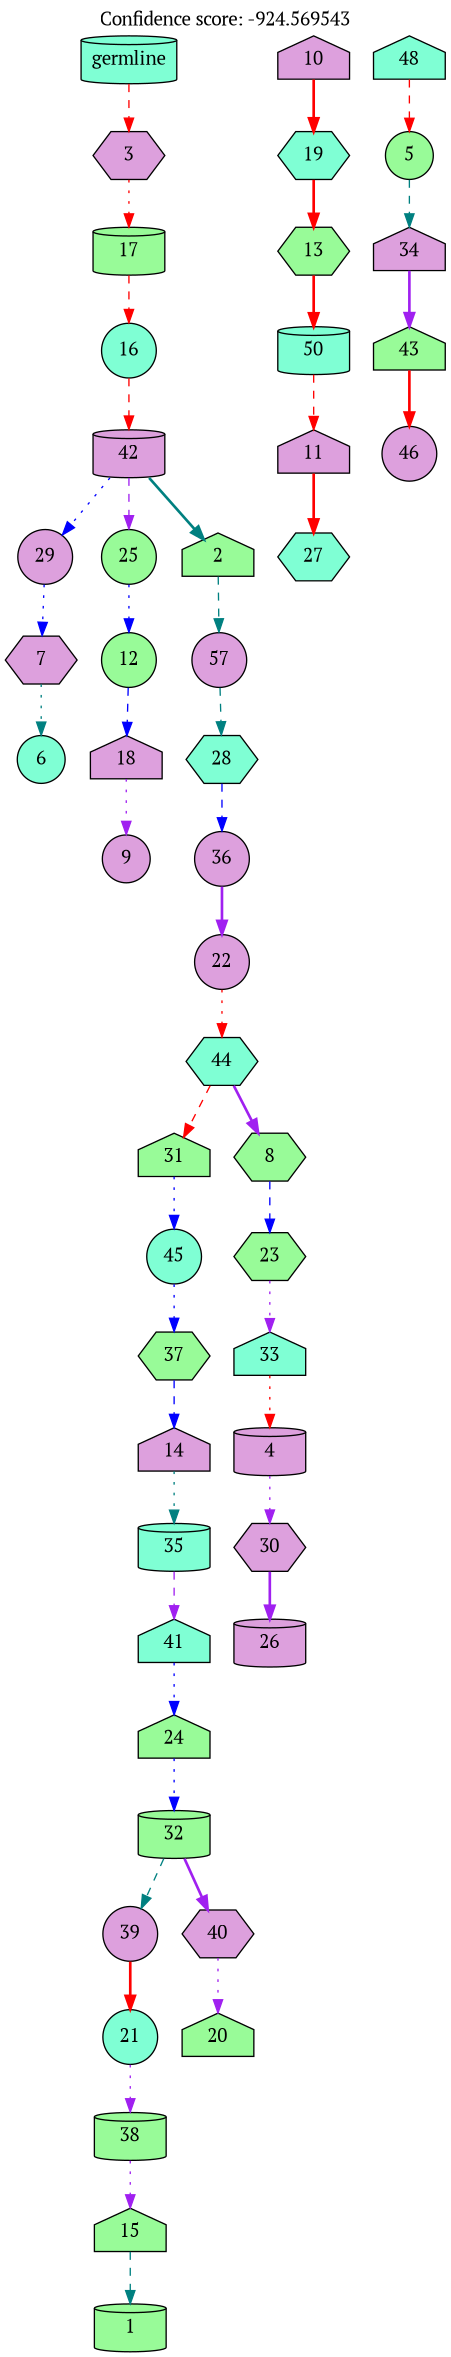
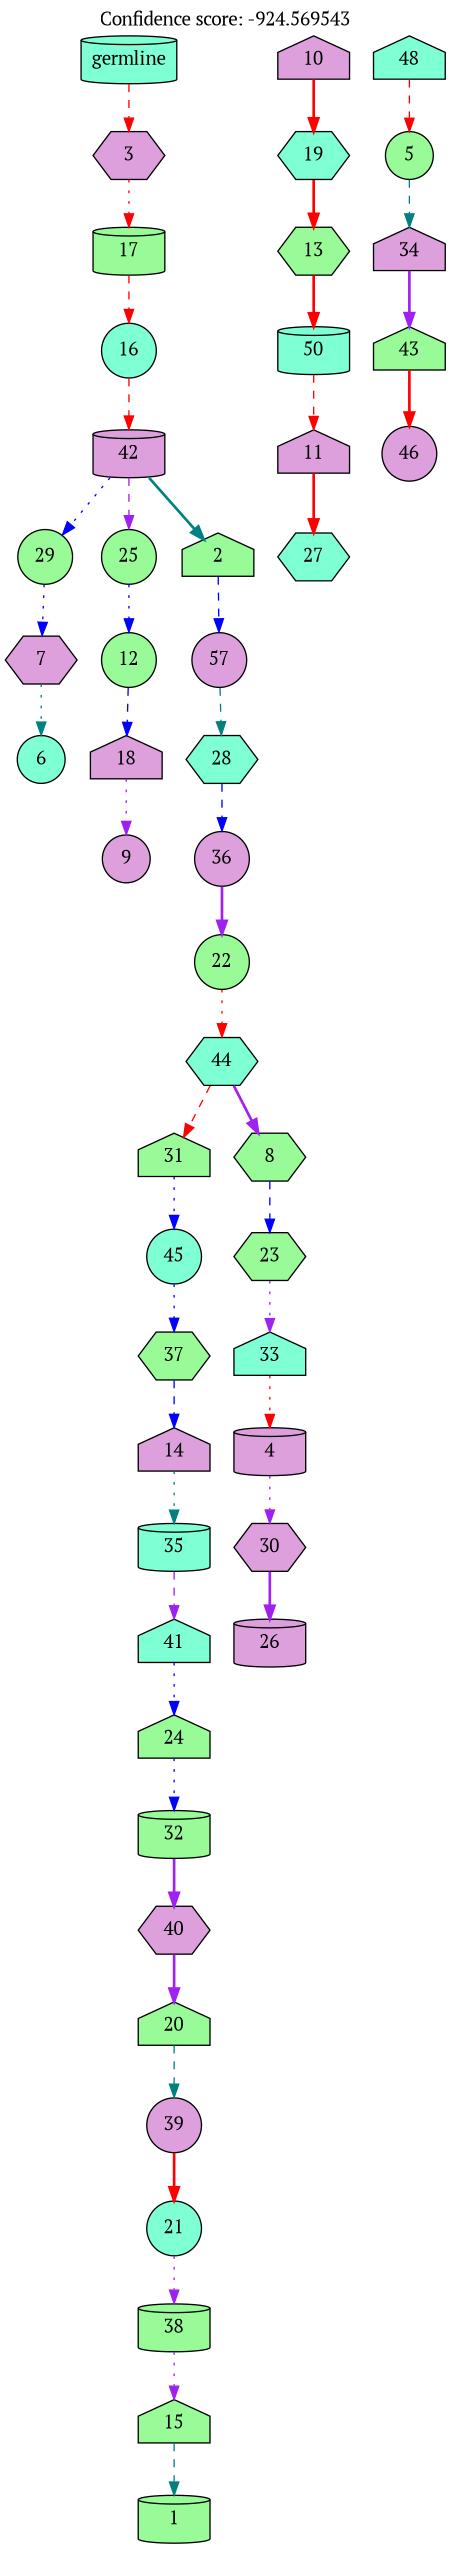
node "29": fillcolor plum -> palegreen
edge "2" -> "57": color teal -> blue
node "22": fillcolor plum -> palegreen
edge "32" -> "39": now "20" -> "39"
edge "40" -> "20": style dotted -> bold
